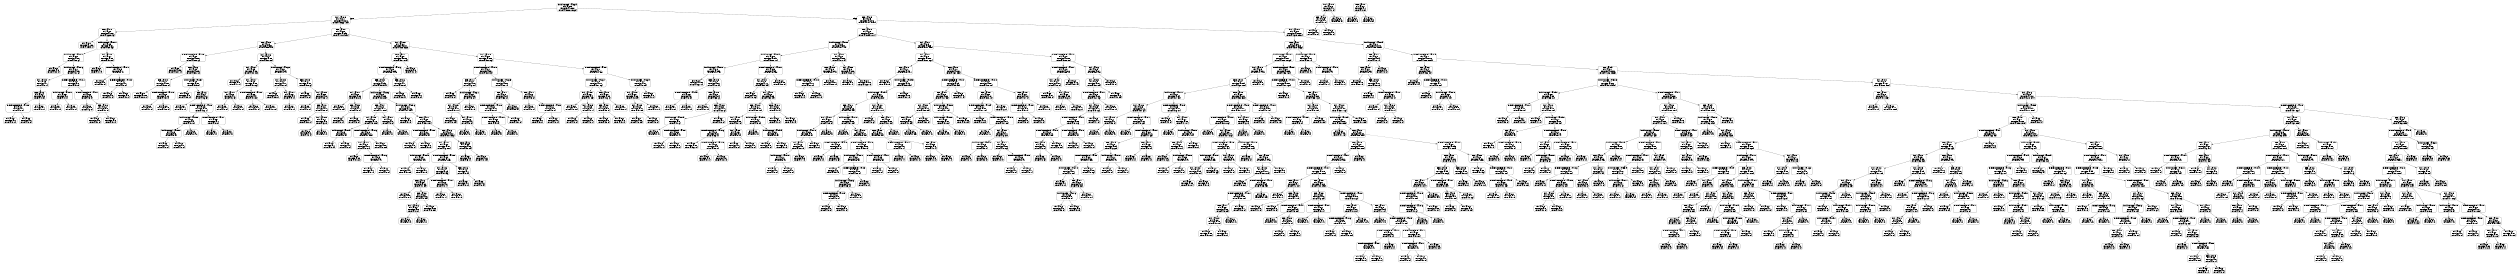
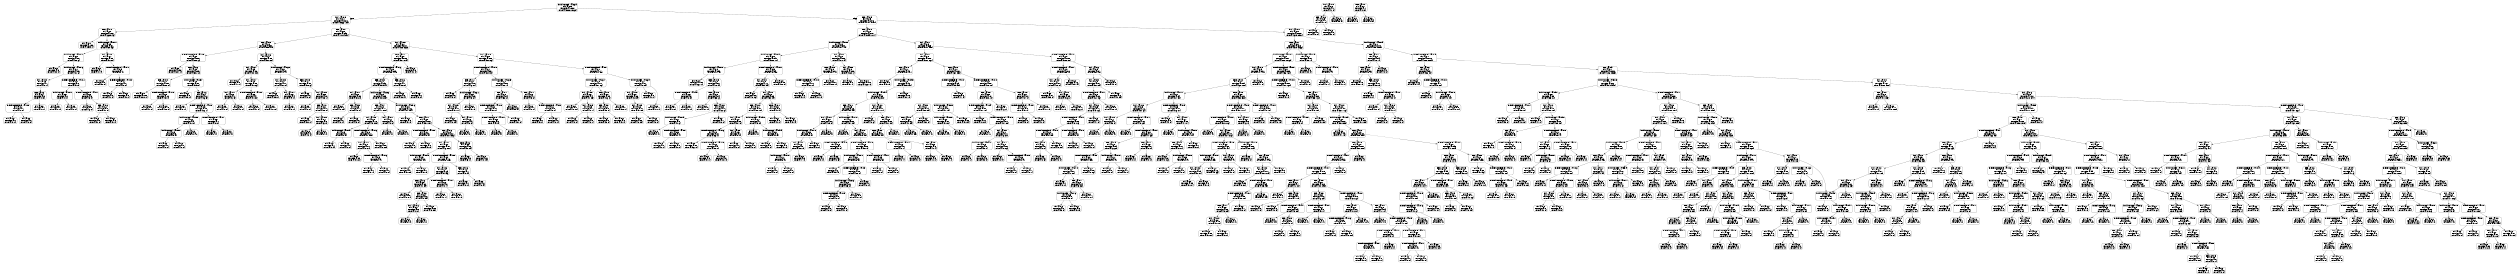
node "age <= 0.2 gini = 0.2 samples = 63 value = [14, 88]": removed
edge "bmi <= -0.3 gini = 0.1 samples = 26 value = [2, 39]" -> "gini = 0.0 samples = 14 value = [0, 24]": now "bmi_imputed <= 26.9 gini = 0.1 samples = 27 value = [3, 39]" -> "gini = 0.0 samples = 14 value = [0, 24]"
edge "bmi <= 1.0 gini = 0.4 samples = 15 value = [8, 16]" -> "bmi_imputed <= 46.2 gini = 0.4 samples = 5 value = [6, 2]": now "bmi <= 1.0 gini = 0.4 samples = 15 value = [8, 16]" -> "bmi_imputed <= 29.2 gini = 0.3 samples = 12 value = [3, 15]"
edge "bmi <= 1.1 gini = 0.1 samples = 164 value = [9, 249]" -> "bmi_imputed <= 34.3 gini = 0.1 samples = 25 value = [2, 36]": now "bmi <= 0.7 gini = 0.0 samples = 87 value = [2, 143]" -> "bmi_imputed <= 34.3 gini = 0.1 samples = 25 value = [2, 36]"
edge "bmi_imputed <= 43.9 gini = 0.2 samples = 23 value = [3, 32]" -> "gini = 0.0 samples = 37 value = [0, 59]": now "bmi_imputed <= 43.9 gini = 0.2 samples = 23 value = [3, 32]" -> "bmi_imputed <= 42.3 gini = 0.5 samples = 6 value = [3, 5]"
